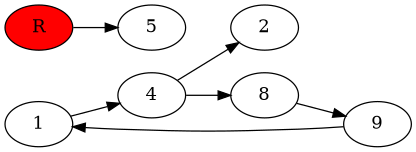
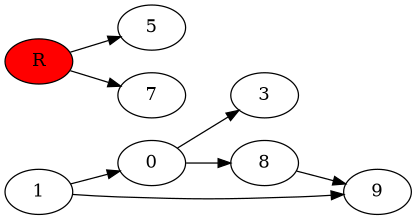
node "2": label "2" -> "3"
node "4": label "4" -> "0"
node "7": added
edge "9" -> "1": reversed
